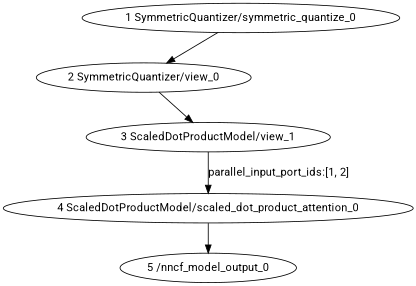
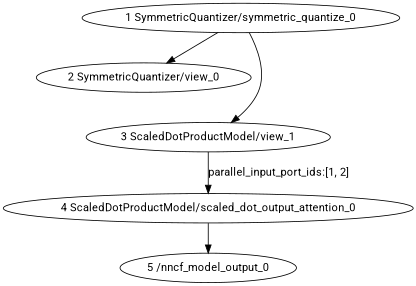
edge "2 SymmetricQuantizer/view_0" -> "3 ScaledDotProductModel/view_1": now "1 SymmetricQuantizer/symmetric_quantize_0" -> "3 ScaledDotProductModel/view_1"
node "4 ScaledDotProductModel/scaled_dot_product_attention_0": label "4 ScaledDotProductModel/scaled_dot_product_attention_0" -> "4 ScaledDotProductModel/scaled_dot_output_attention_0"
